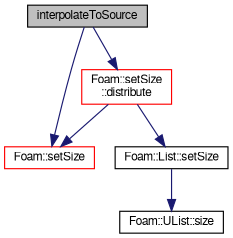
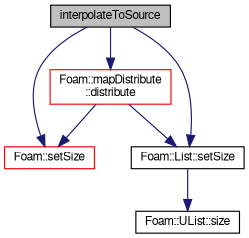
edge "interpolateToSource" -> "Foam::List::setSize": added
node "Foam::setSize ::distribute": label "Foam::setSize ::distribute" -> "Foam::mapDistribute ::distribute"
